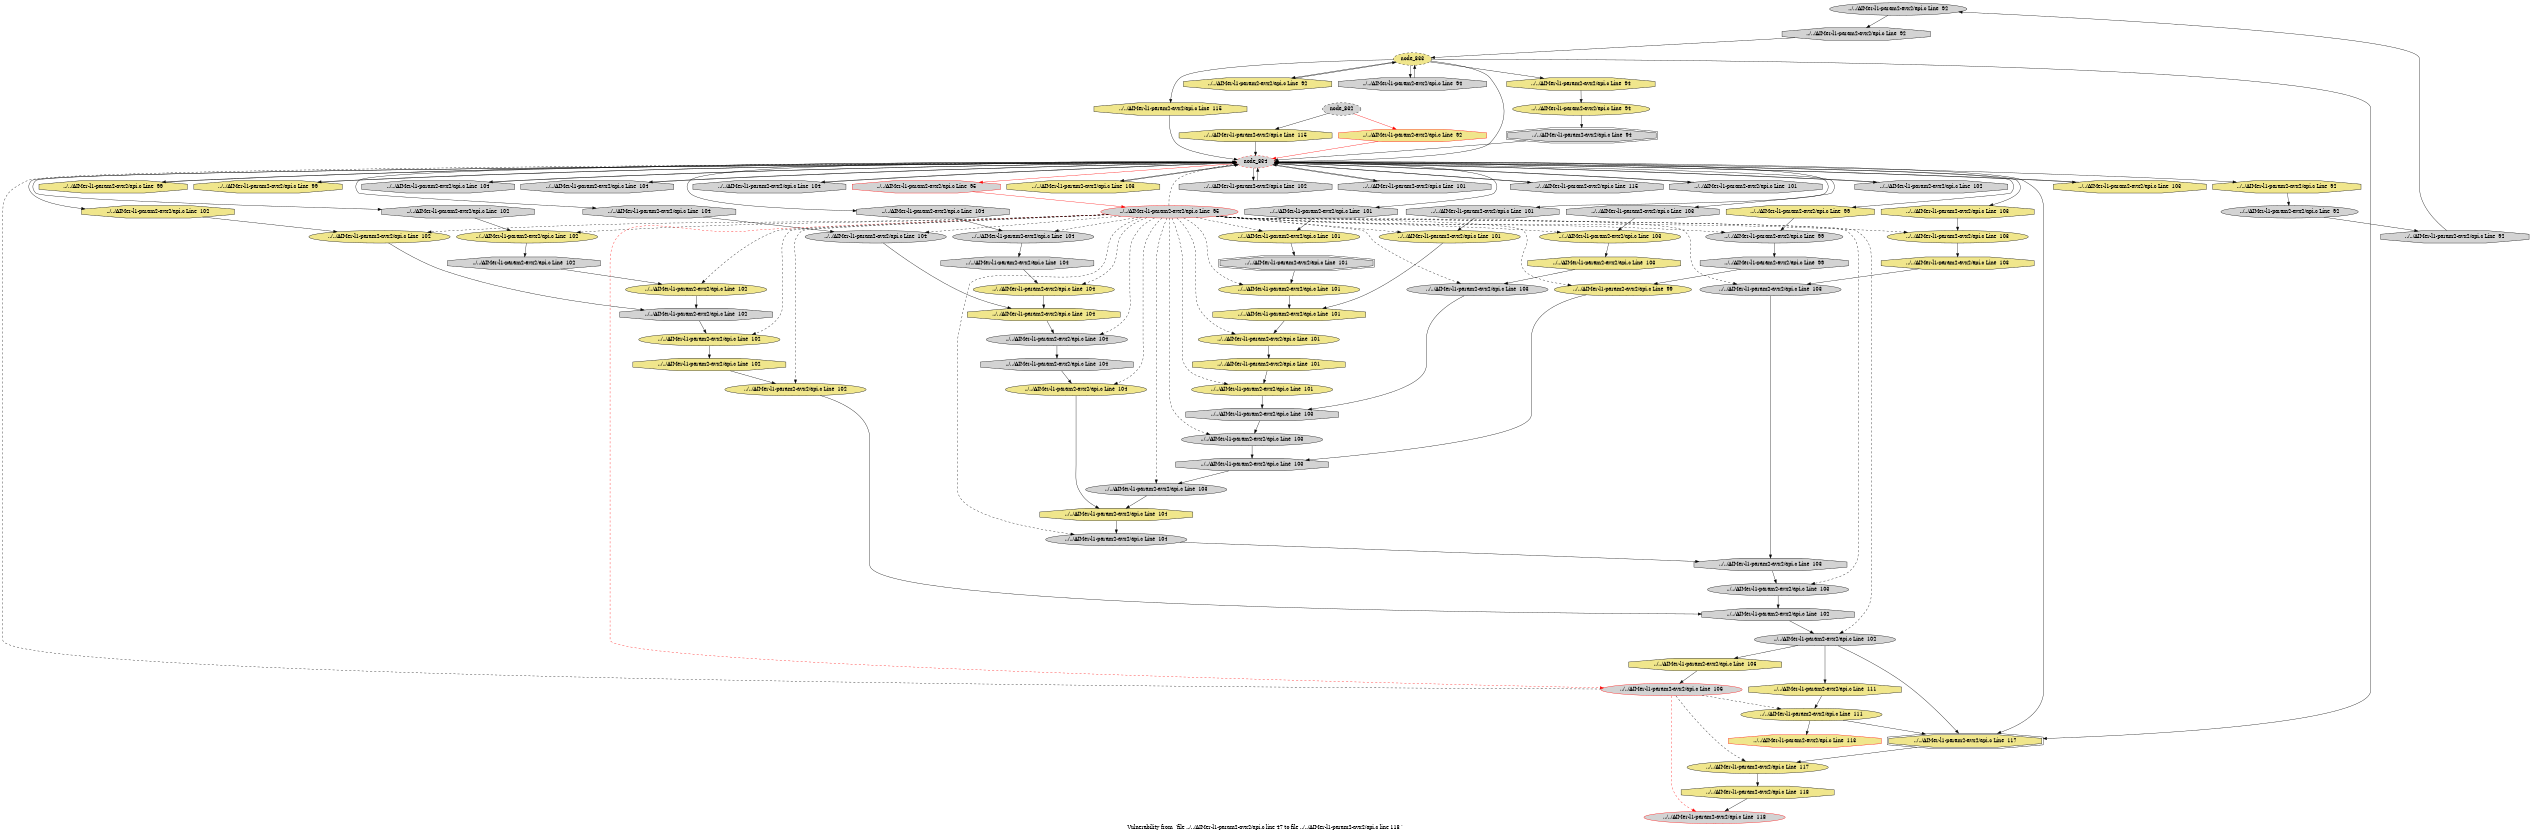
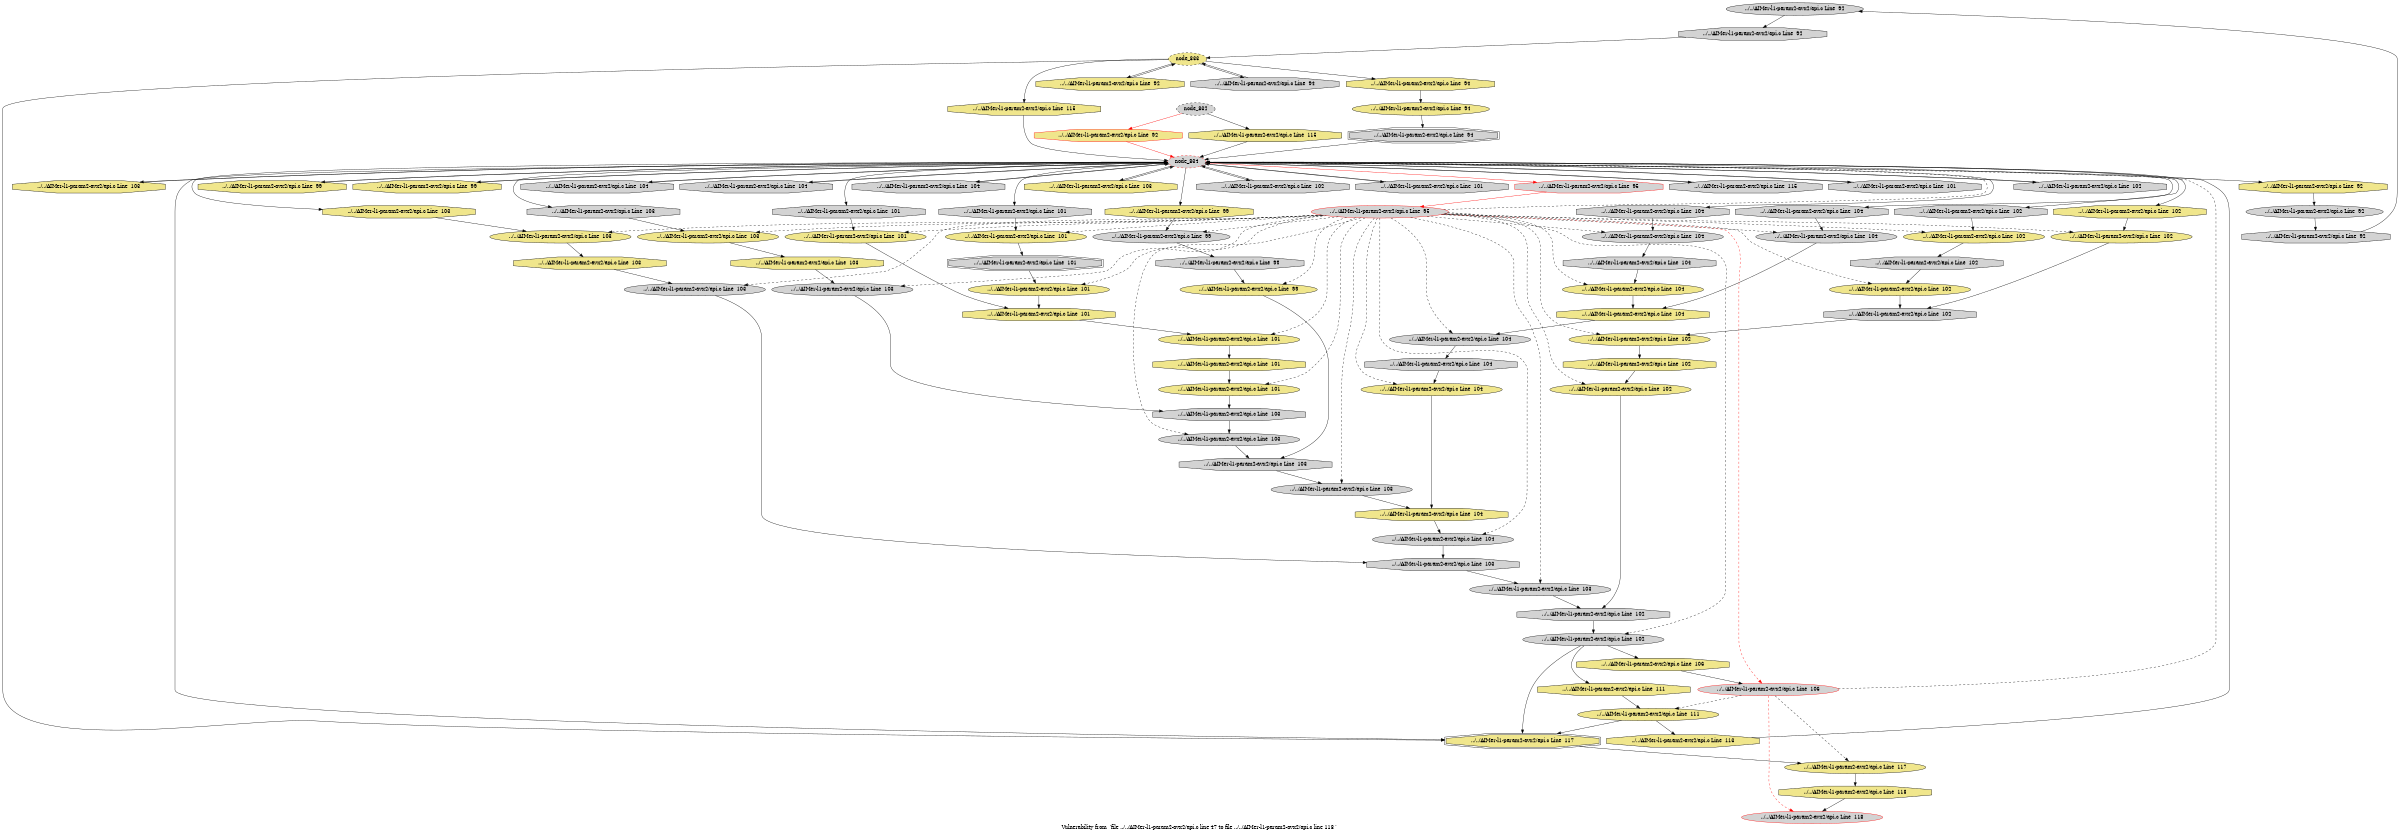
edge "node_833" -> "node_834": now "../../AIMer-l1-param2-avx2/api.c Line  113" -> "node_834"
node "../../AIMer-l1-param2-avx2/api.c Line  113": color red -> black
